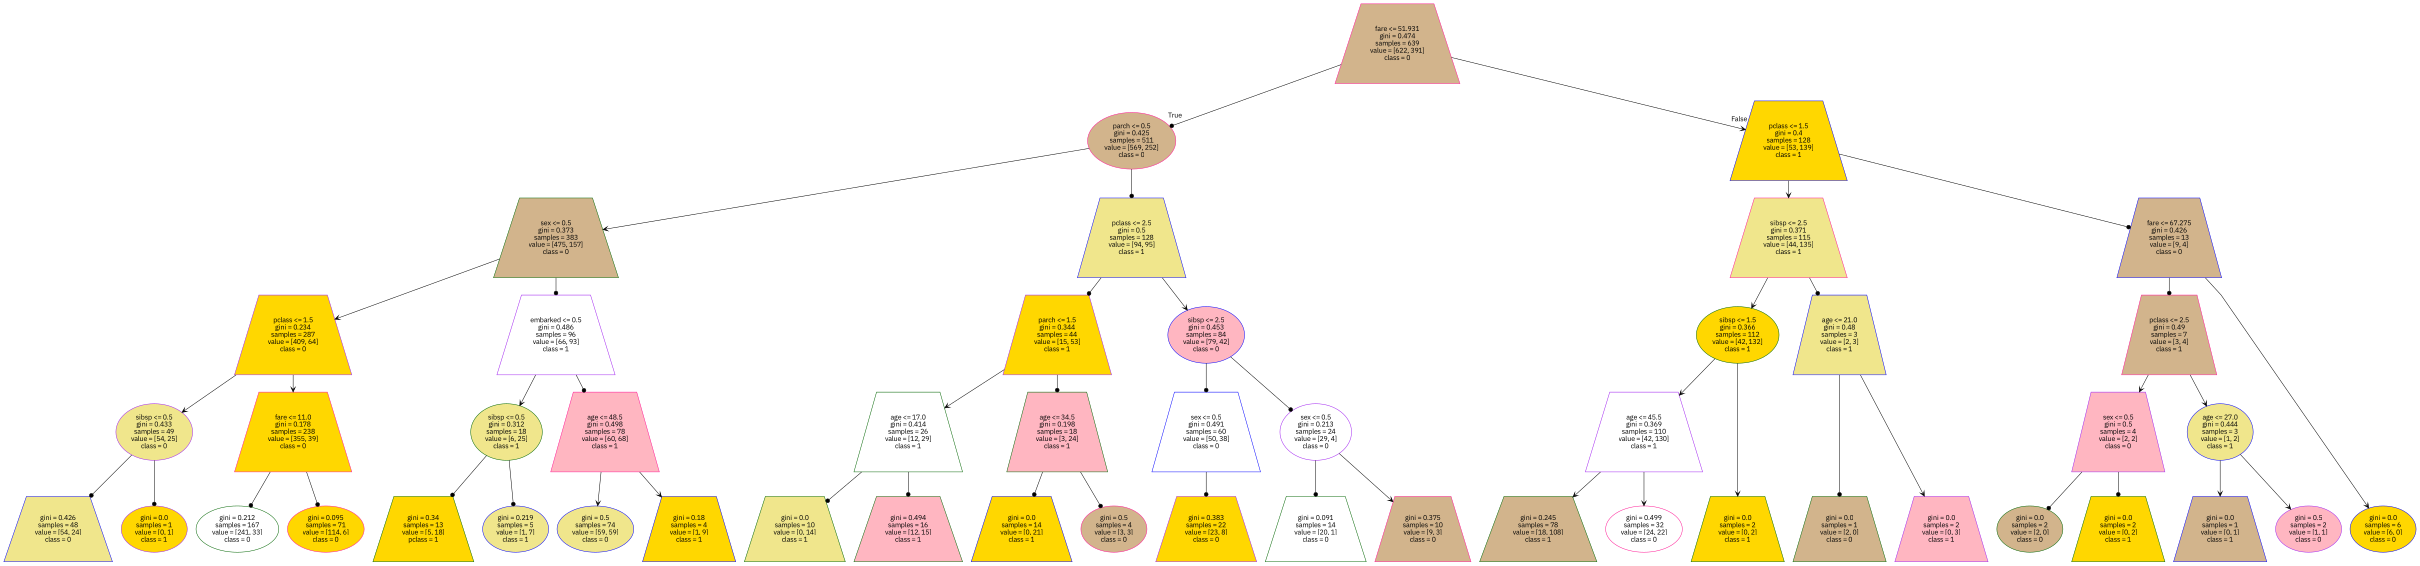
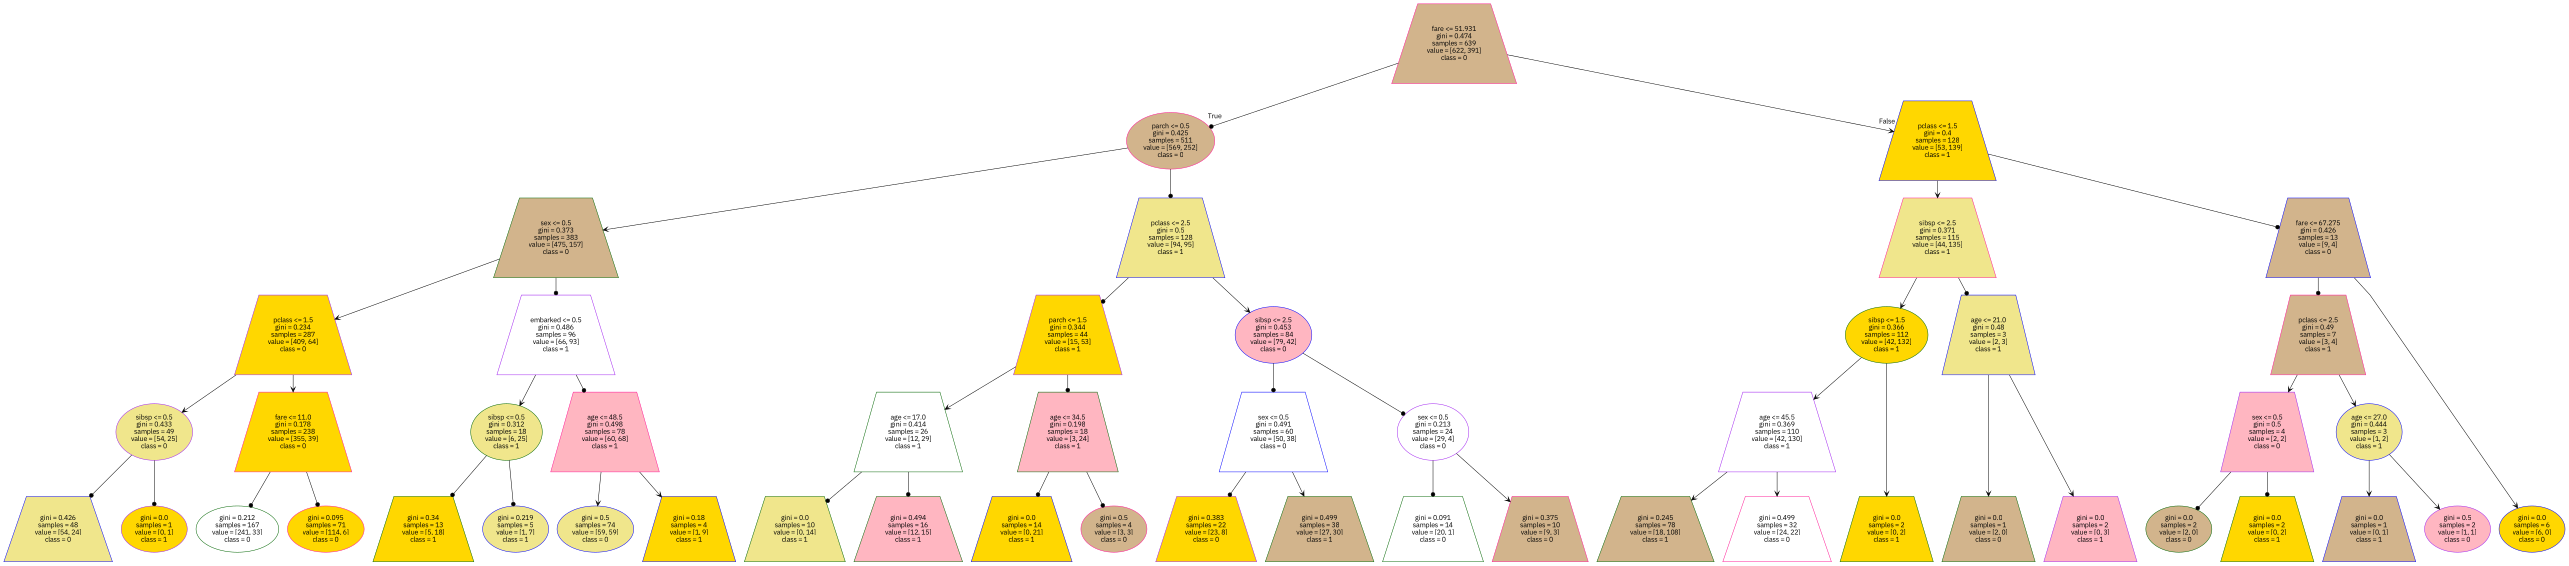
edge "age <= 21.0 gini = 0.48 samples = 3 value = [2, 3] class = 1" -> "gini = 0.0 samples = 1 value = [2, 0] class = 0": arrowhead dot -> vee
node "gini = 0.34 samples = 13 value = [5, 18] pclass = 1": label "gini = 0.34 samples = 13 value = [5, 18] pclass = 1" -> "gini = 0.34 samples = 13 value = [5, 18] class = 1"
node "gini = 0.499 samples = 38 value = [27, 30] class = 1": added
node "gini = 0.499 samples = 32 value = [24, 22] class = 0": shape ellipse -> trapezium
